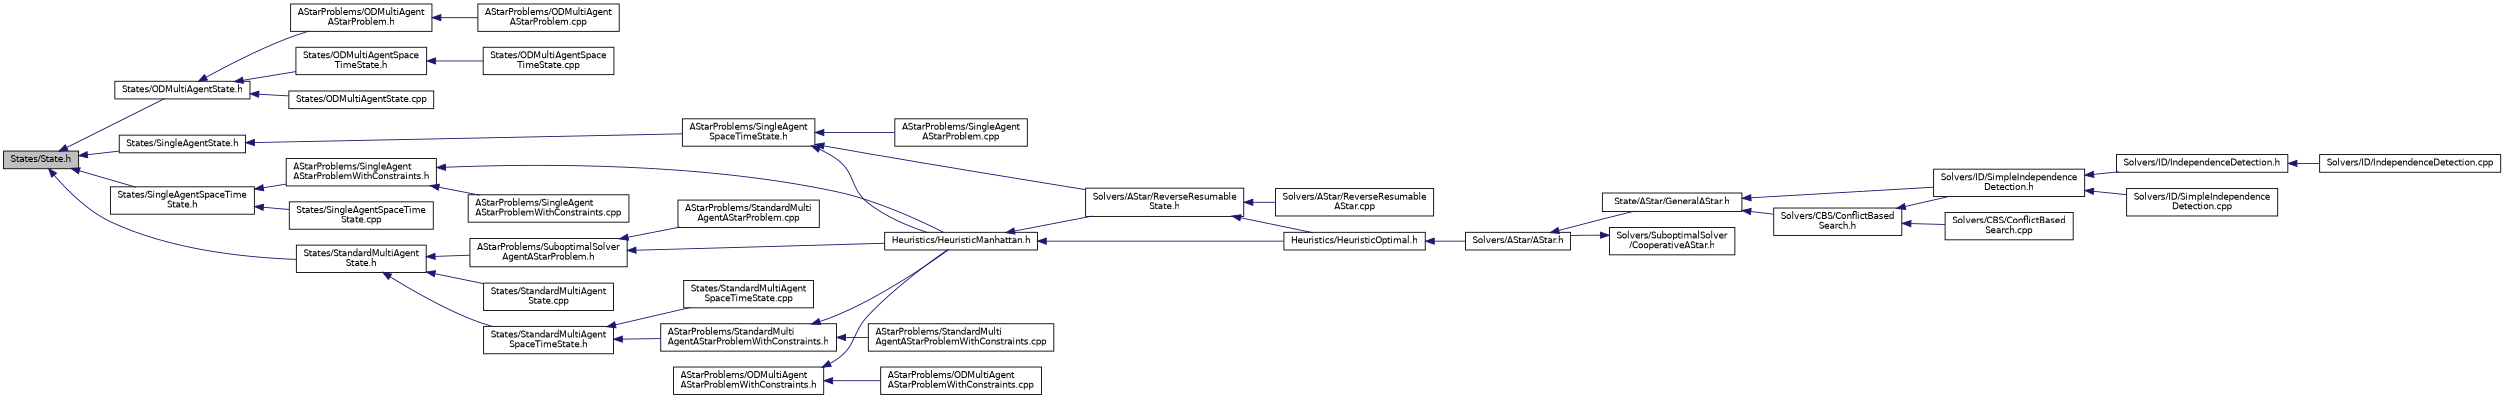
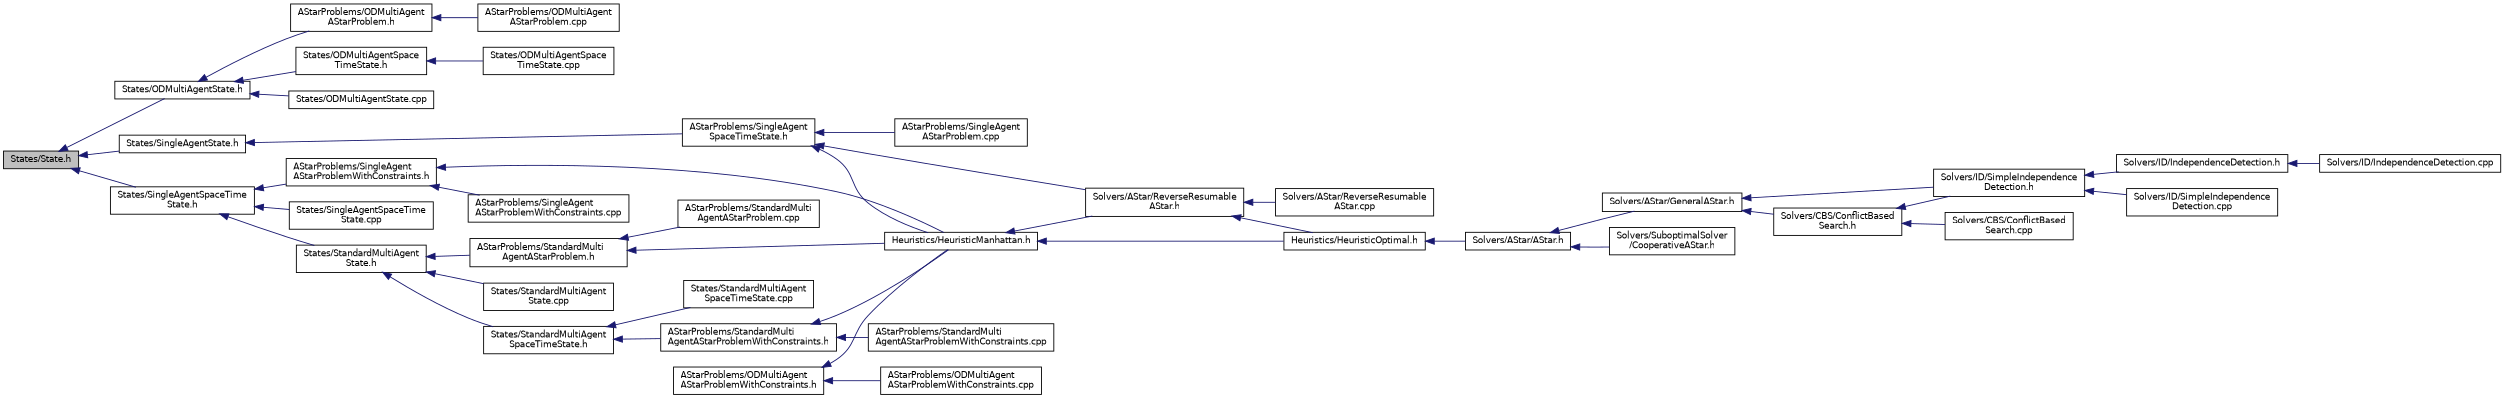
node "Solvers/AStar/ReverseResumable State.h": label "Solvers/AStar/ReverseResumable State.h" -> "Solvers/AStar/ReverseResumable AStar.h"
node "State/AStar/GeneralAStar.h": label "State/AStar/GeneralAStar.h" -> "Solvers/AStar/GeneralAStar.h"
edge "Solvers/AStar/AStar.h" -> "Solvers/SuboptimalSolver /CooperativeAStar.h": reversed
edge "States/StandardMultiAgent State.h" -> "States/State.h": now "States/StandardMultiAgent State.h" -> "States/SingleAgentSpaceTime State.h"
node "AStarProblems/SuboptimalSolver AgentAStarProblem.h": label "AStarProblems/SuboptimalSolver AgentAStarProblem.h" -> "AStarProblems/StandardMulti AgentAStarProblem.h"
